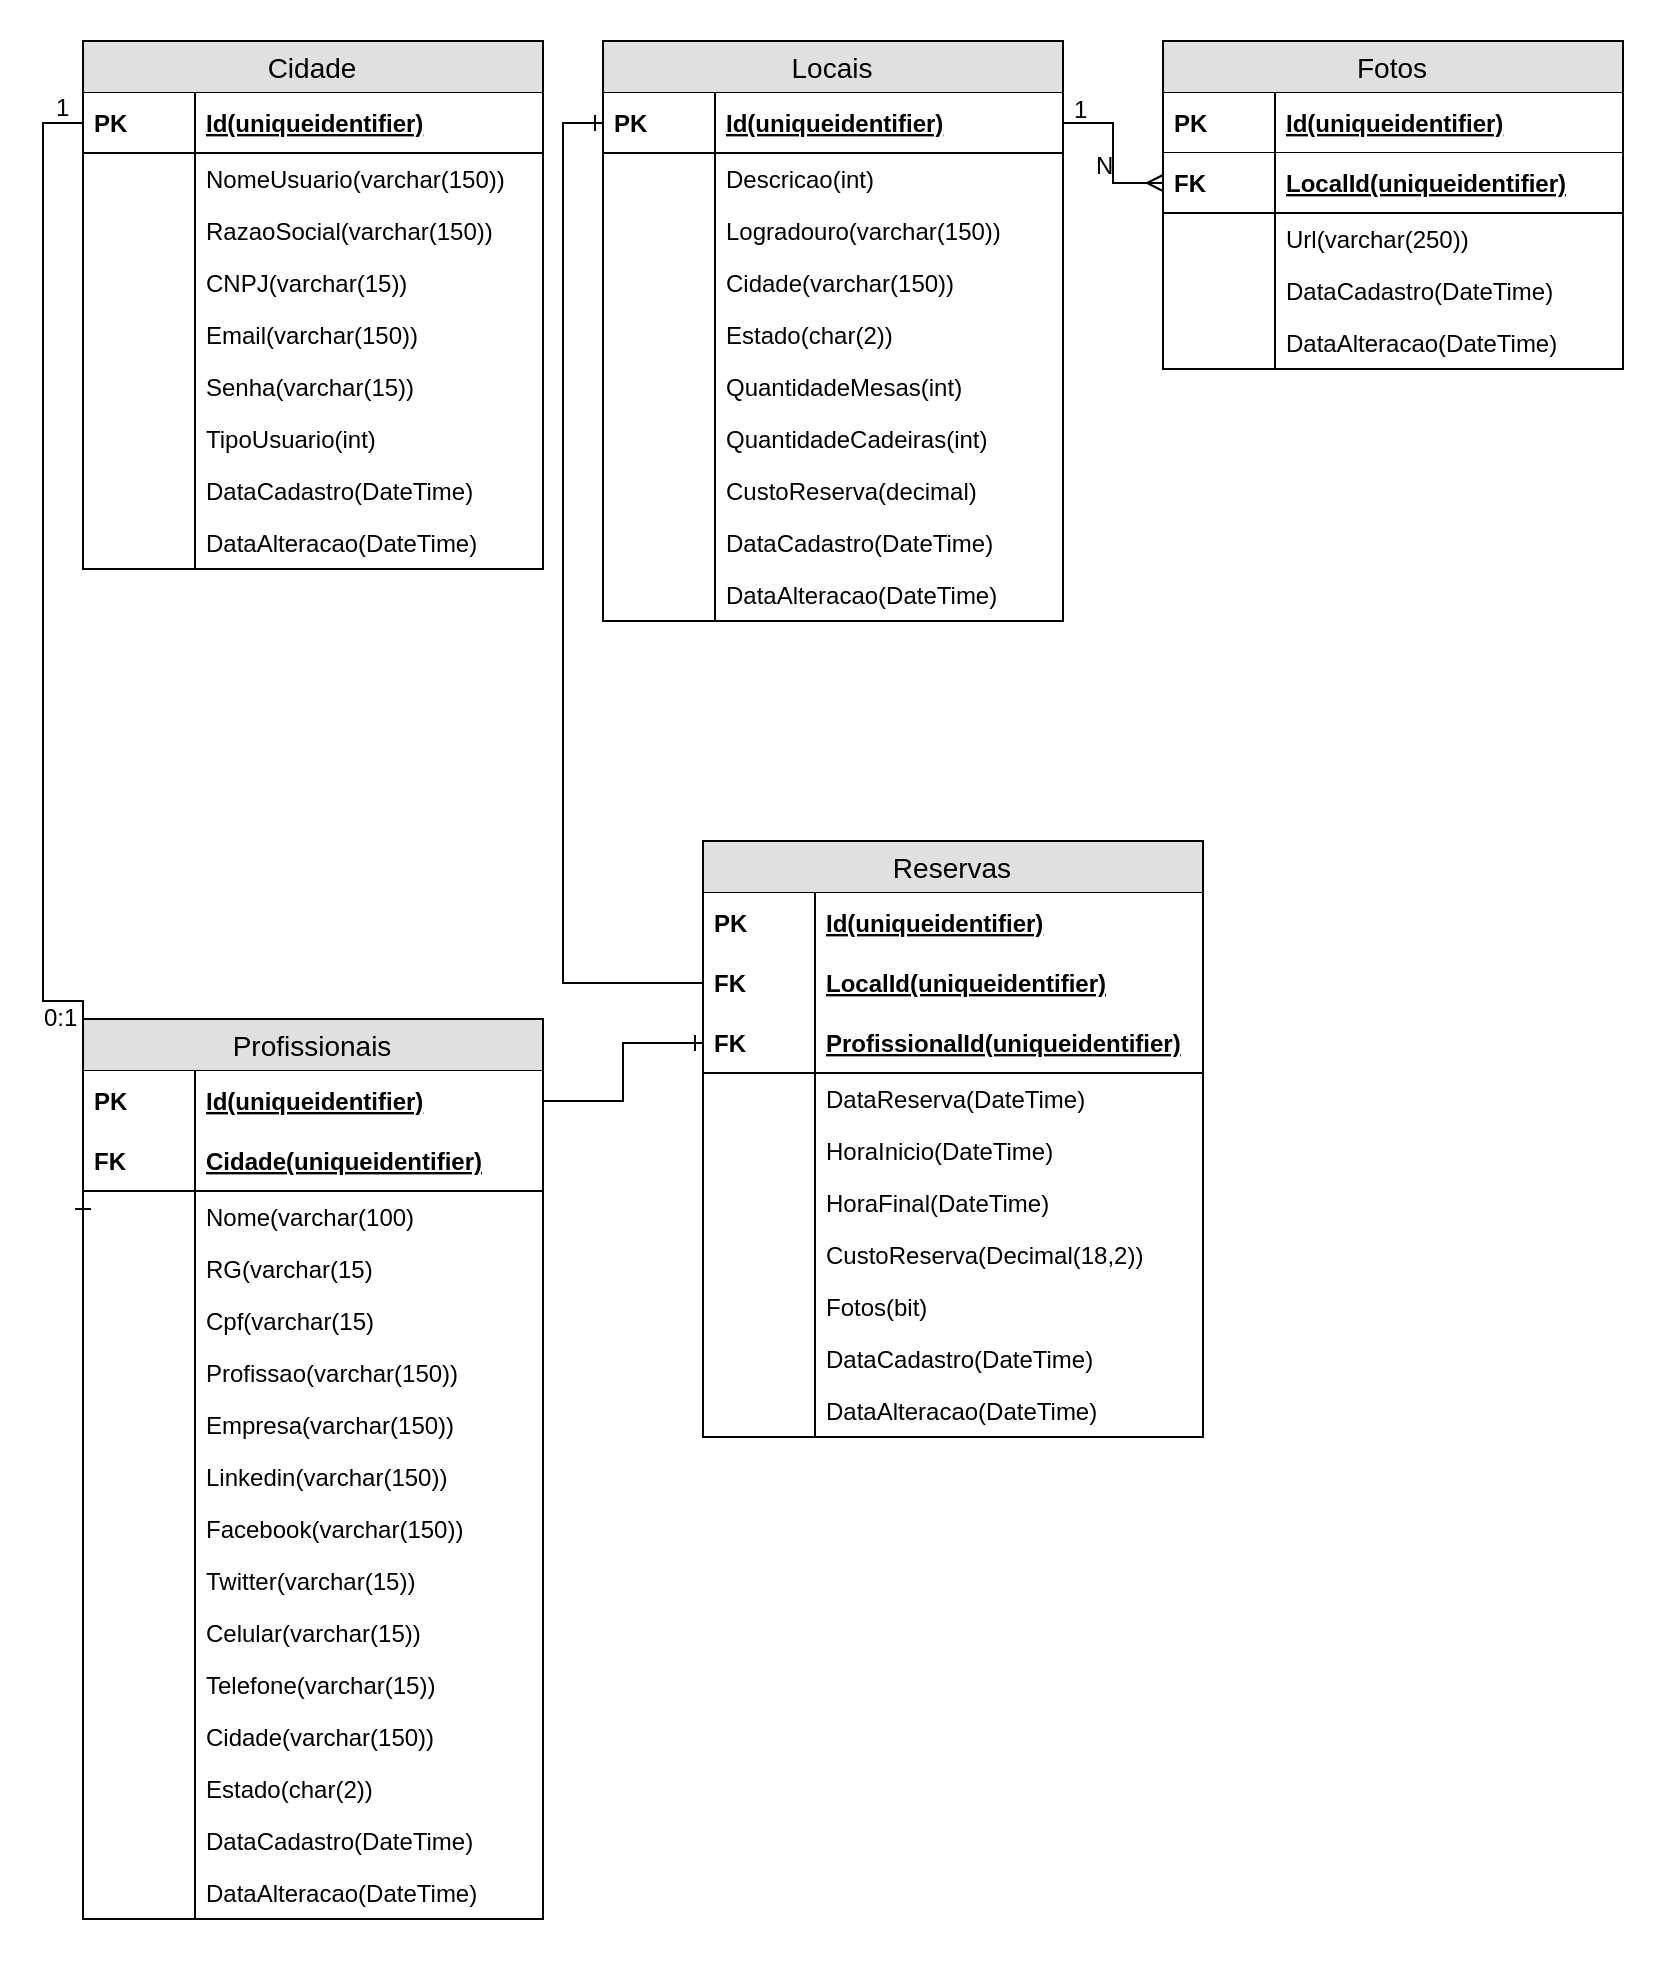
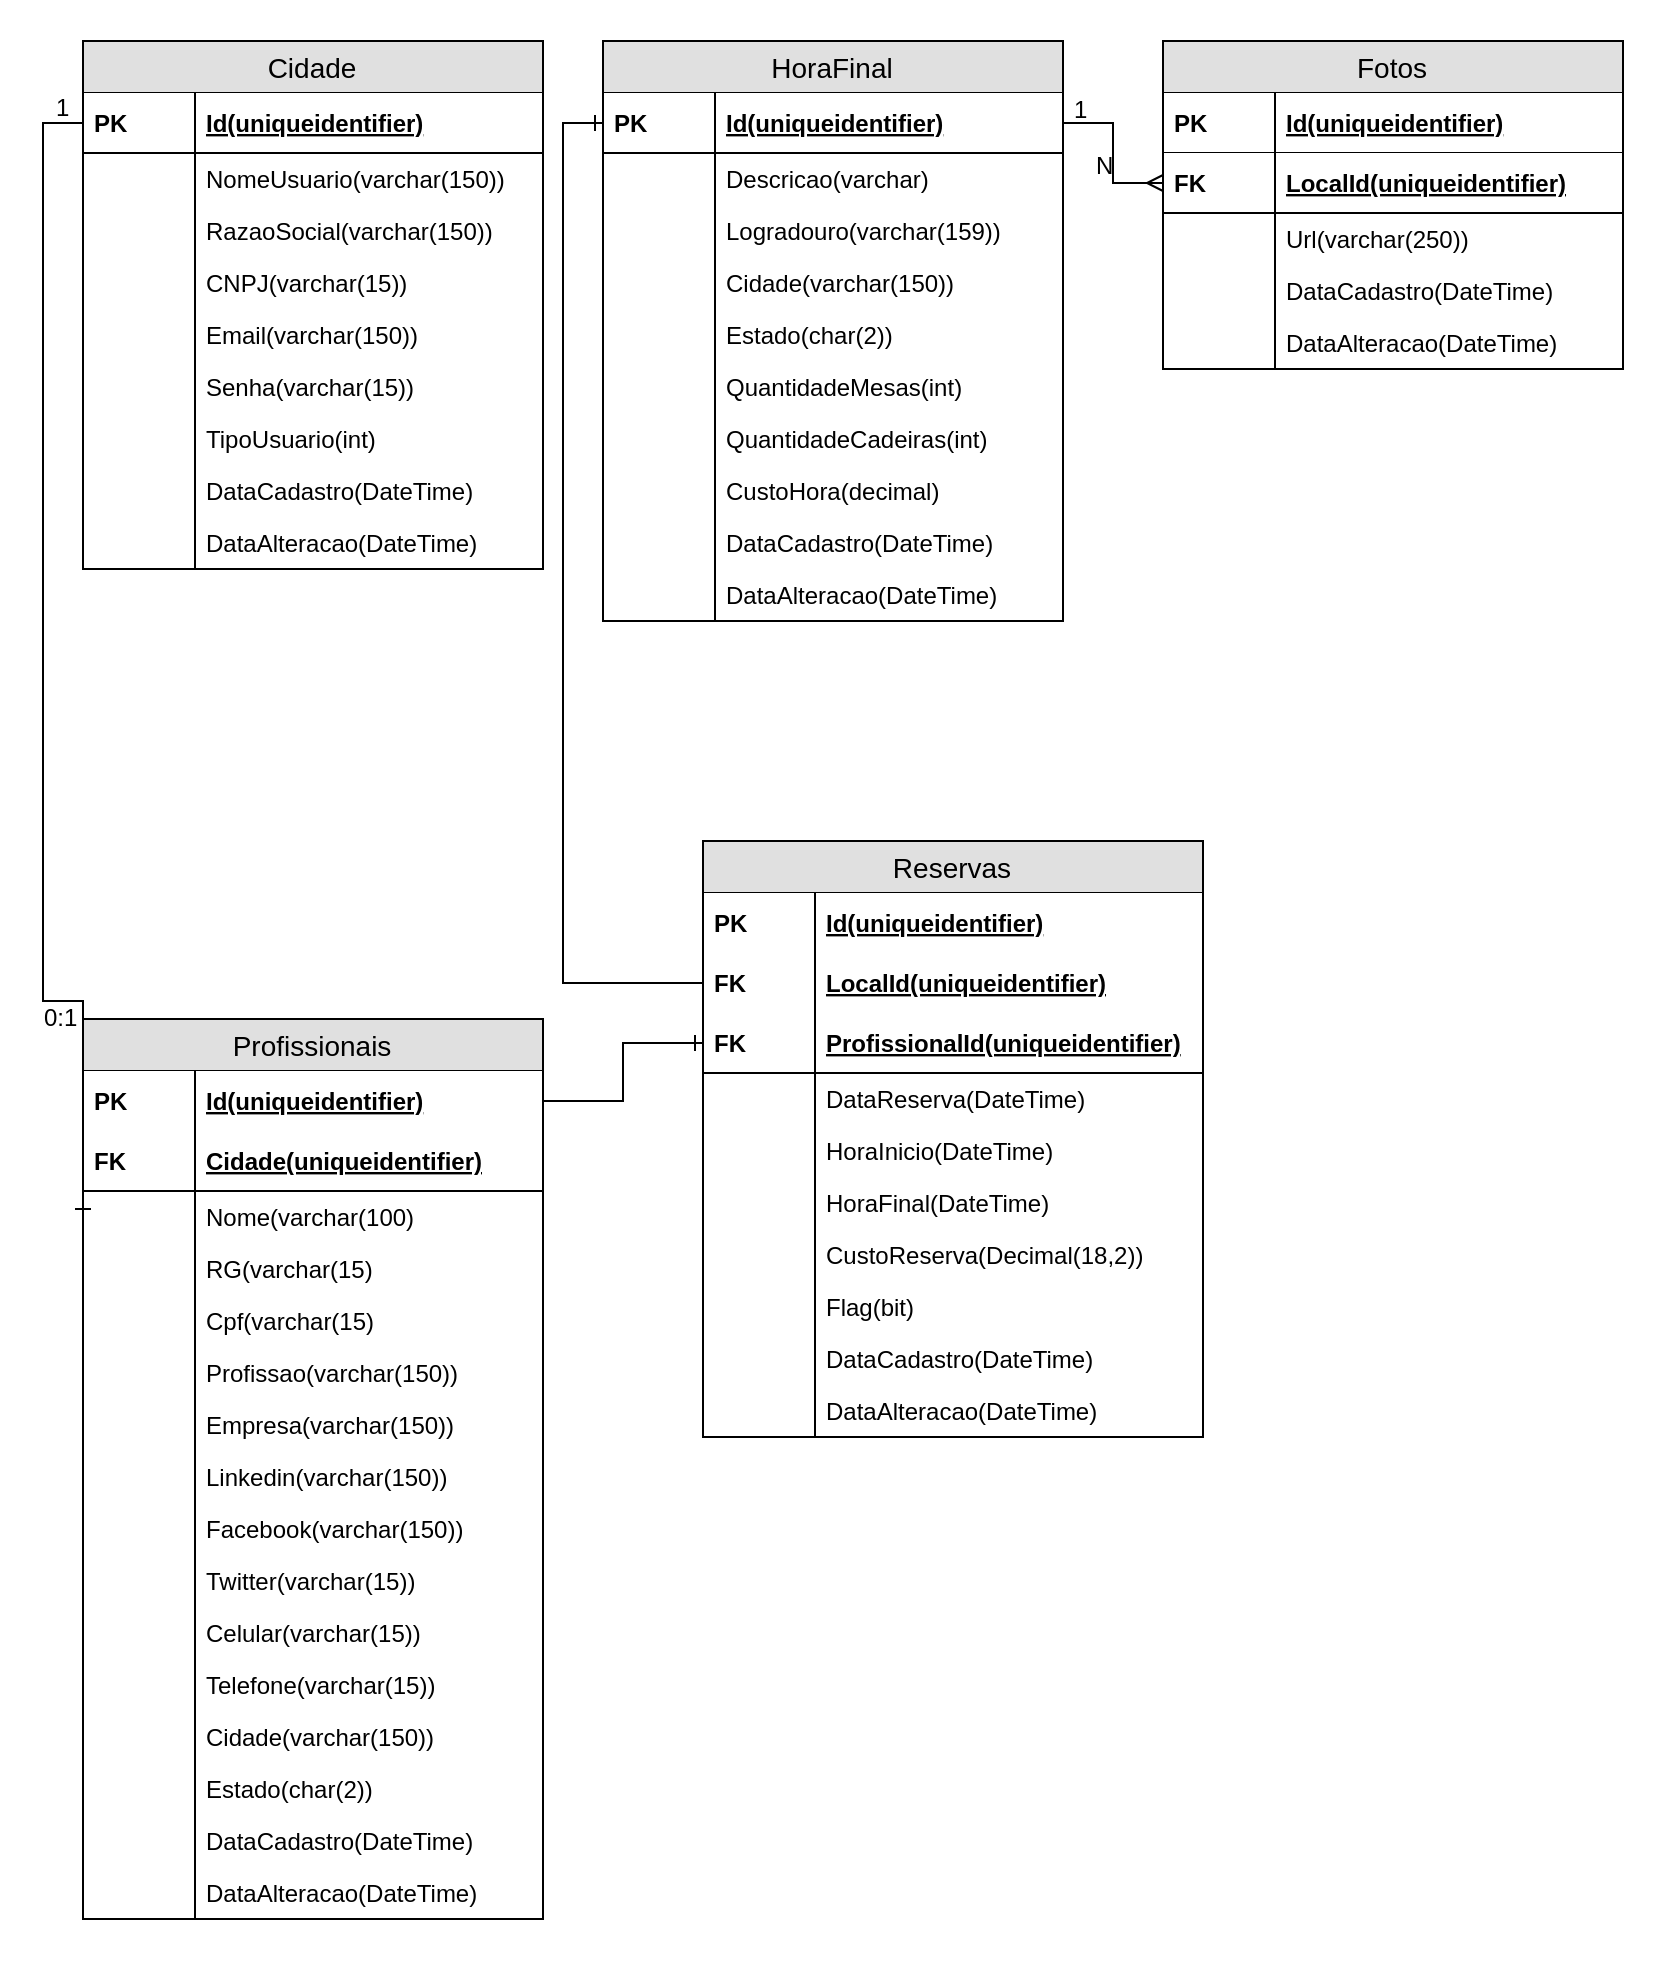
node "Locais": label "Locais" -> "HoraFinal"
node "Descricao(int)": label "Descricao(int)" -> "Descricao(varchar)"
node "Logradouro(varchar(150))": label "Logradouro(varchar(150))" -> "Logradouro(varchar(159))"
node "CustoReserva(decimal)": label "CustoReserva(decimal)" -> "CustoHora(decimal)"
node "Fotos(bit)": label "Fotos(bit)" -> "Flag(bit)"
